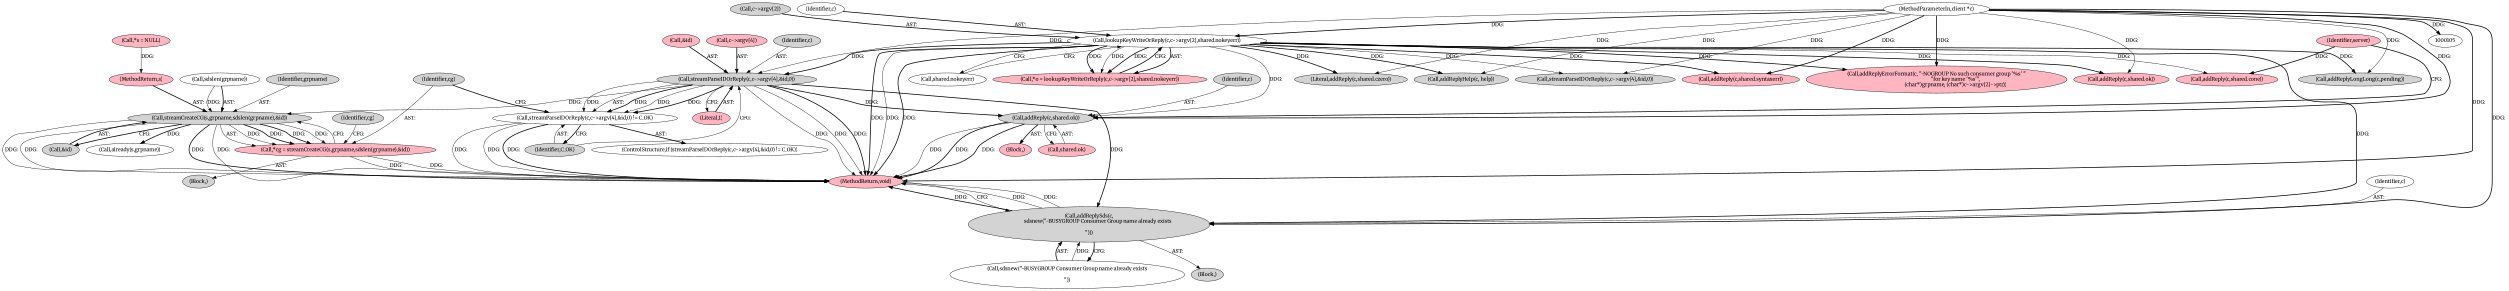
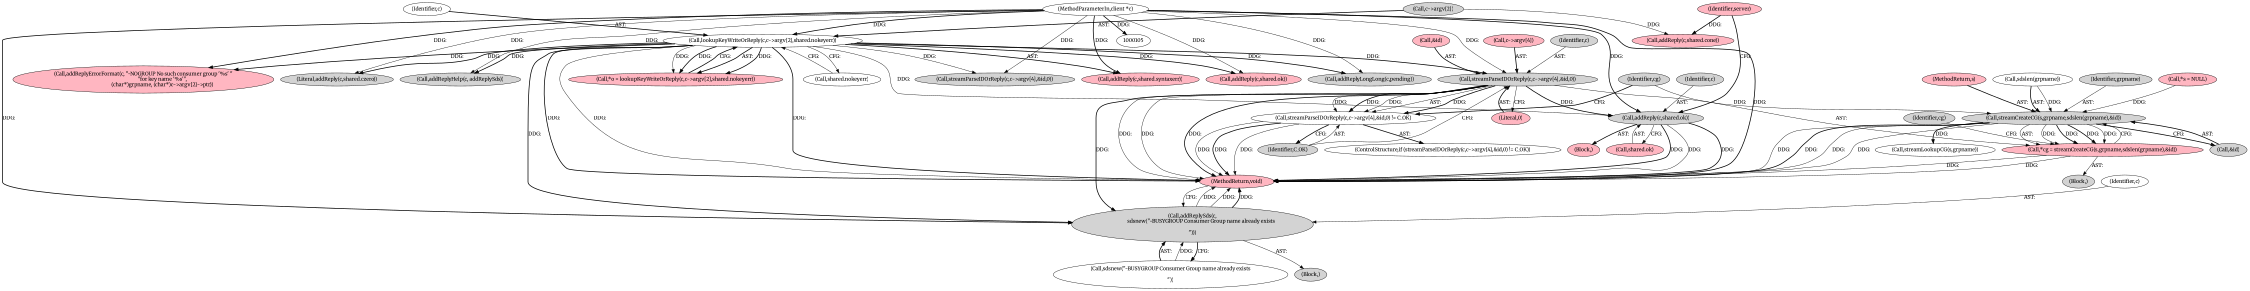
edge "(Call,lookupKeyWriteOrReply(c,c->argv[2],shared.nokeyerr))" -> "(Call,addReply(c,shared.cone))": now "(Call,c->argv[2])" -> "(Call,addReply(c,shared.cone))"
edge "(Call,lookupKeyWriteOrReply(c,c->argv[2],shared.nokeyerr))" -> "(Call,addReply(c,shared.syntaxerr))": label "DDG: " -> "AST: "
edge "(Call,*s = NULL)" -> "(MethodReturn,s)": now "(Call,*s = NULL)" -> "(Call,streamCreateCG(s,grpname,sdslen(grpname),&id))"
node "(Call,addReplyHelp(c, help))": label "(Call,addReplyHelp(c, help))" -> "(Call,addReplyHelp(c, addReplySds))"
node "(Literal,1)": label "(Literal,1)" -> "(Literal,0)"
node "(Call,already(s,grpname))": label "(Call,already(s,grpname))" -> "(Call,streamLookupCG(s,grpname))"
